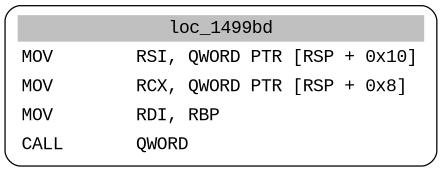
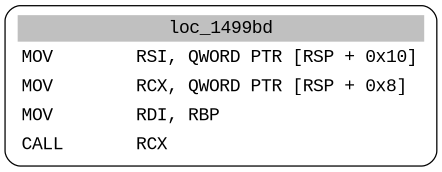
node "loc_1499bd": text "CALL       QWORD" -> "CALL       RCX"
